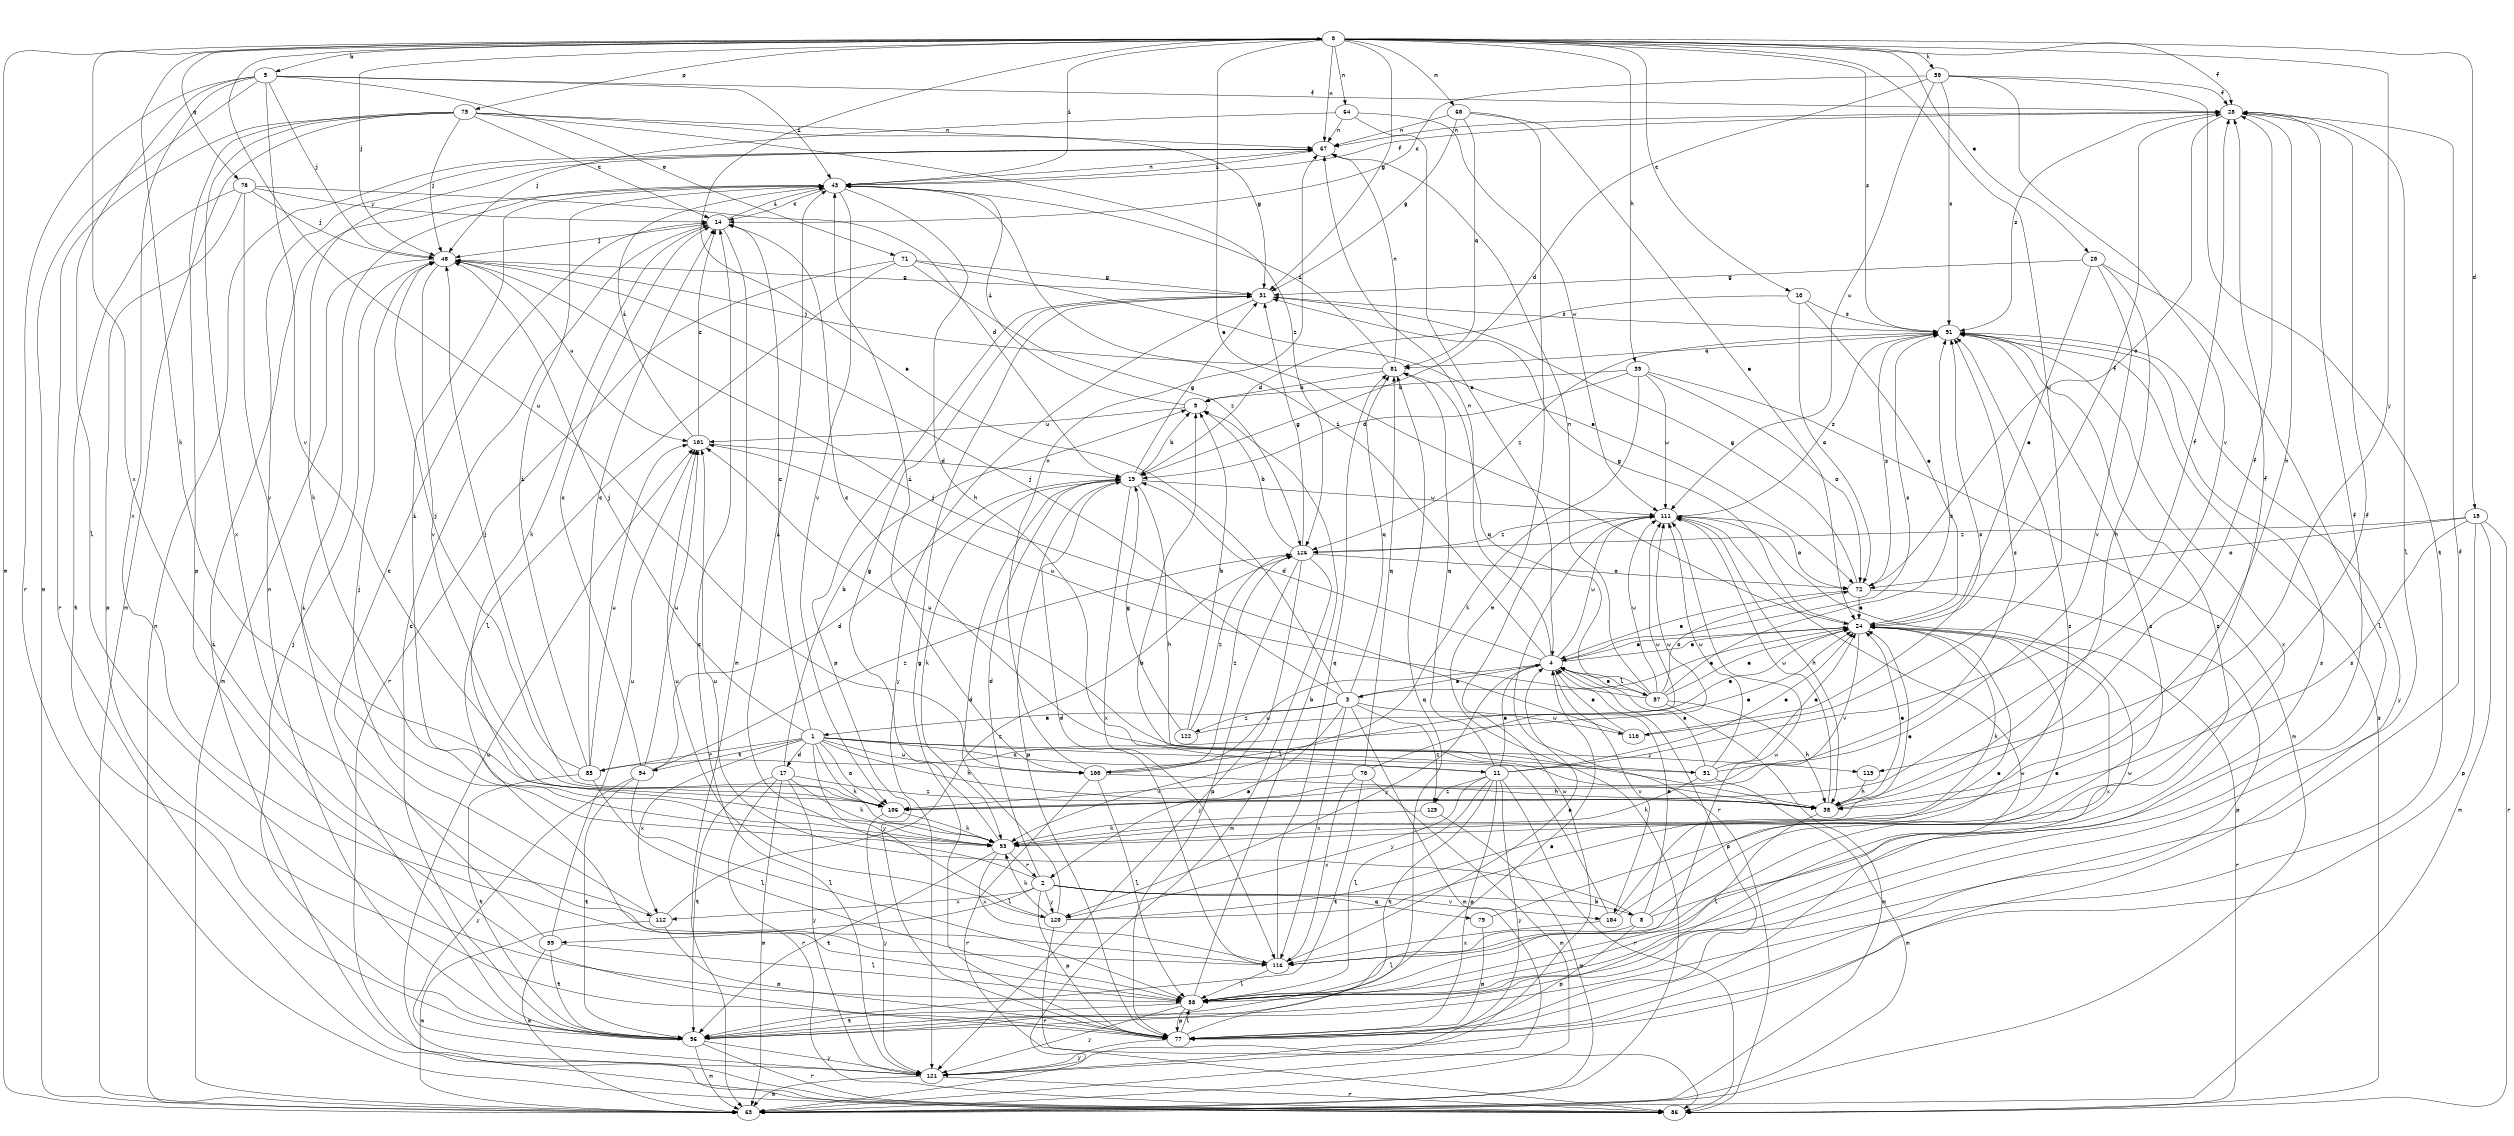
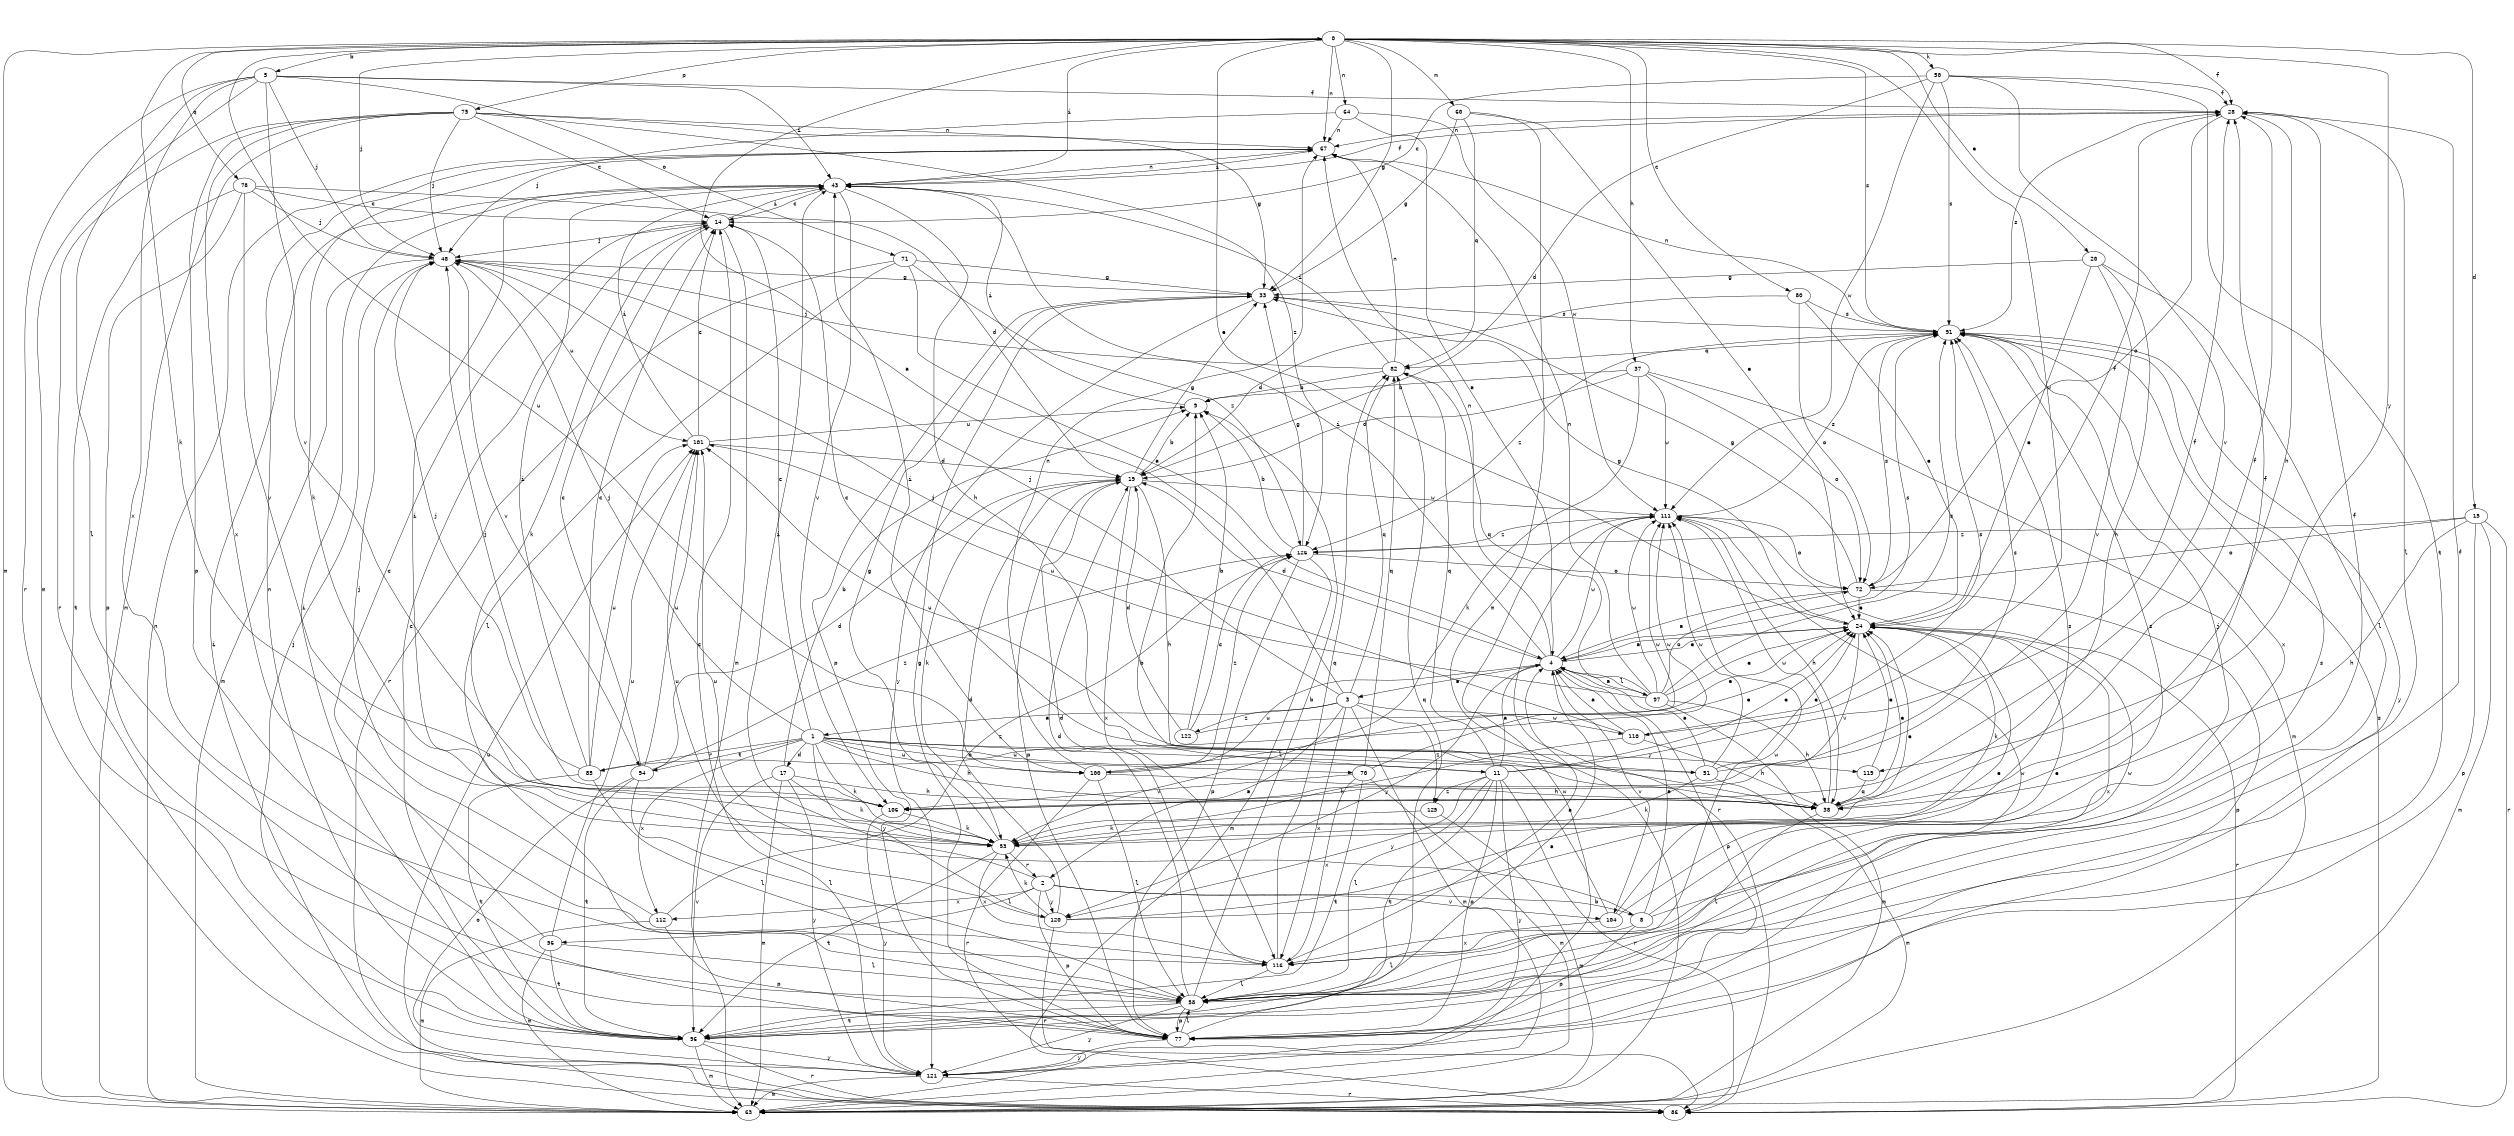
edge "0" -> "112": removed, label "x"
edge "60" -> "67": now "91" -> "67"
edge "78" -> "14": label "y" -> "c"
node "31": label "31" -> "33"
node "10": label "10" -> "80"
edge "71" -> "72": now "71" -> "4"
node "81": label "81" -> "82"
node "39": label "39" -> "37"
edge "9" -> "101": reversed
edge "122" -> "19": label "g" -> "d"
edge "8" -> "91": label "s" -> "j"
edge "122" -> "126": label "z" -> "c"
edge "15" -> "38": label "s" -> "h"
edge "2" -> "19": now "58" -> "19"
edge "3" -> "24": now "119" -> "24"
edge "48" -> "106": now "48" -> "94"
node "57": label "57" -> "97"
edge "1" -> "11": label "c" -> "u"
edge "110" -> "38": added, label "h"
edge "1" -> "106": now "1" -> "70"
edge "110" -> "53": added, label "k"
edge "17" -> "38": label "z" -> "h"
edge "119" -> "38": label "h" -> "q"
edge "126" -> "121": removed, label "y"
edge "17" -> "96": label "t" -> "v"
edge "94" -> "121": label "y" -> "o"
node "79": removed
node "59": label "59" -> "56"
edge "17" -> "86": removed, label "r"
